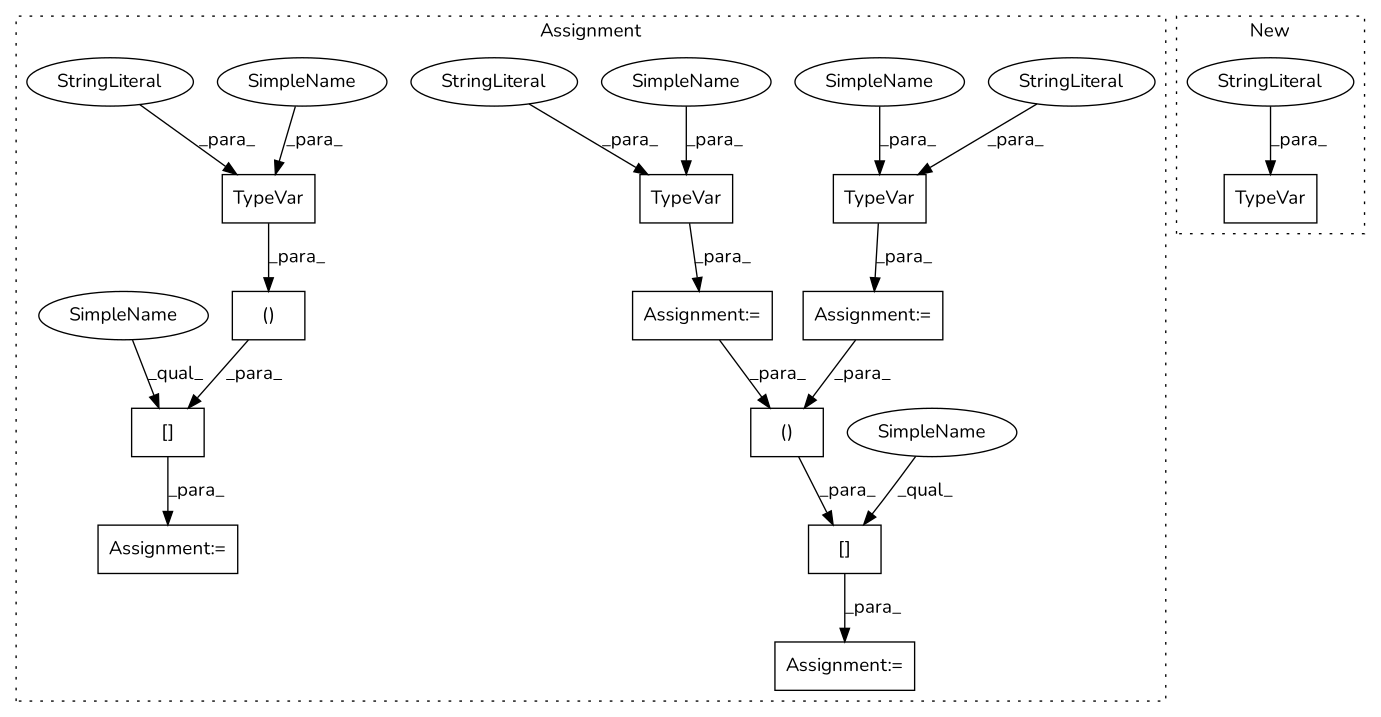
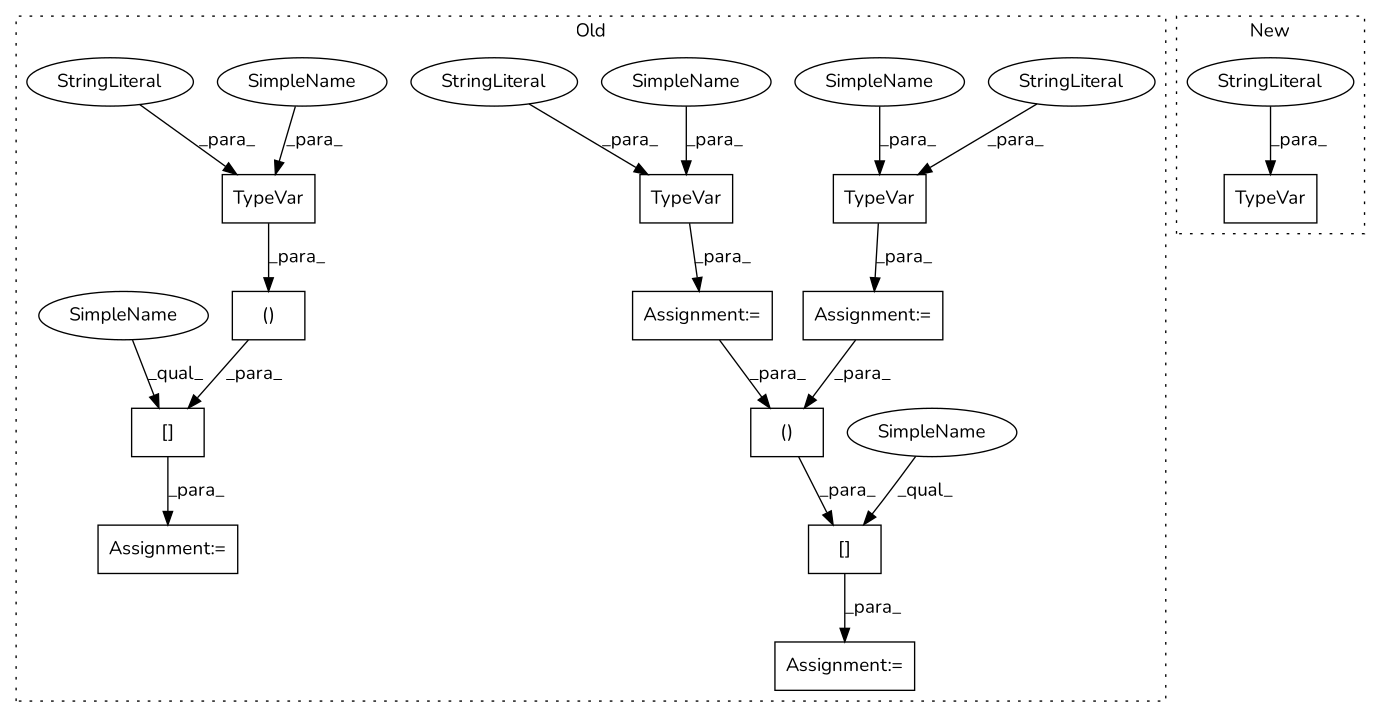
cluster "Assignment": label "Assignment" -> "Old"
